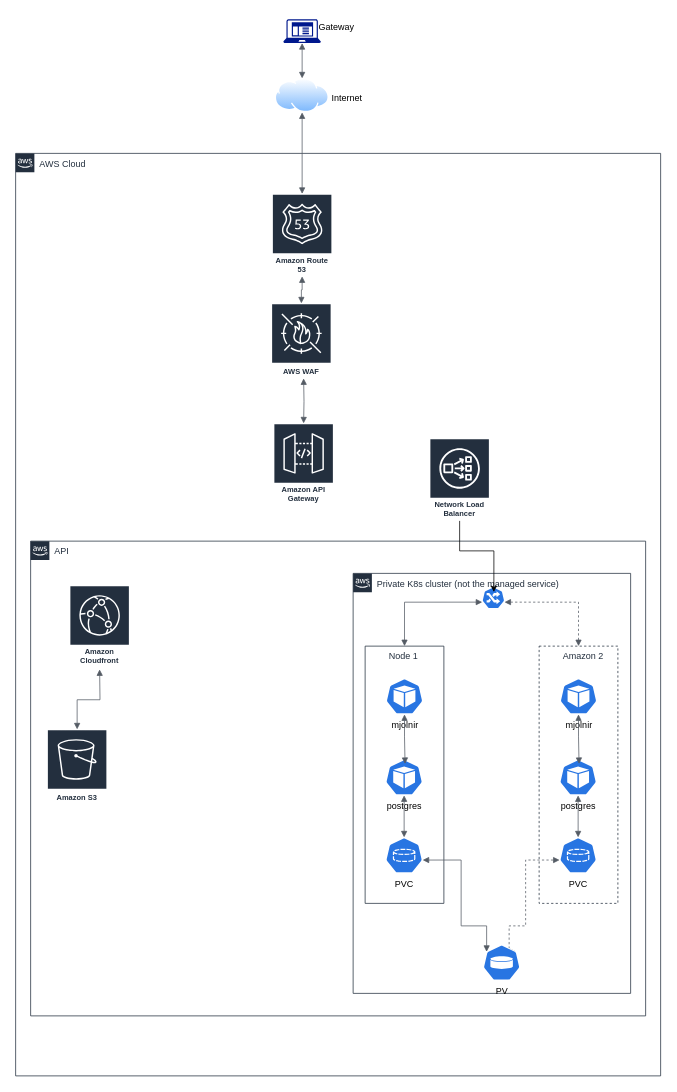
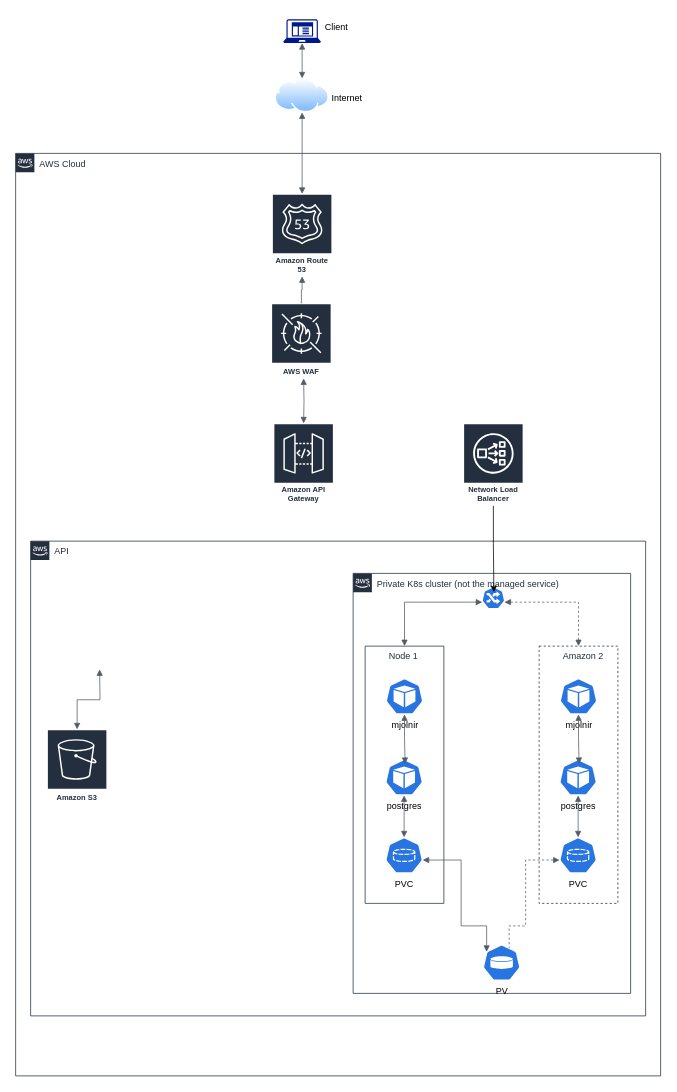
node "Gateway": label "Gateway" -> "Client"
edge "Amazon Route 53" -- "AWS WAF": arrowhead block -> none
node "Network Load Balancer": moved (459, 480) -> (493, 465)
node "Amazon Cloudfront": removed
